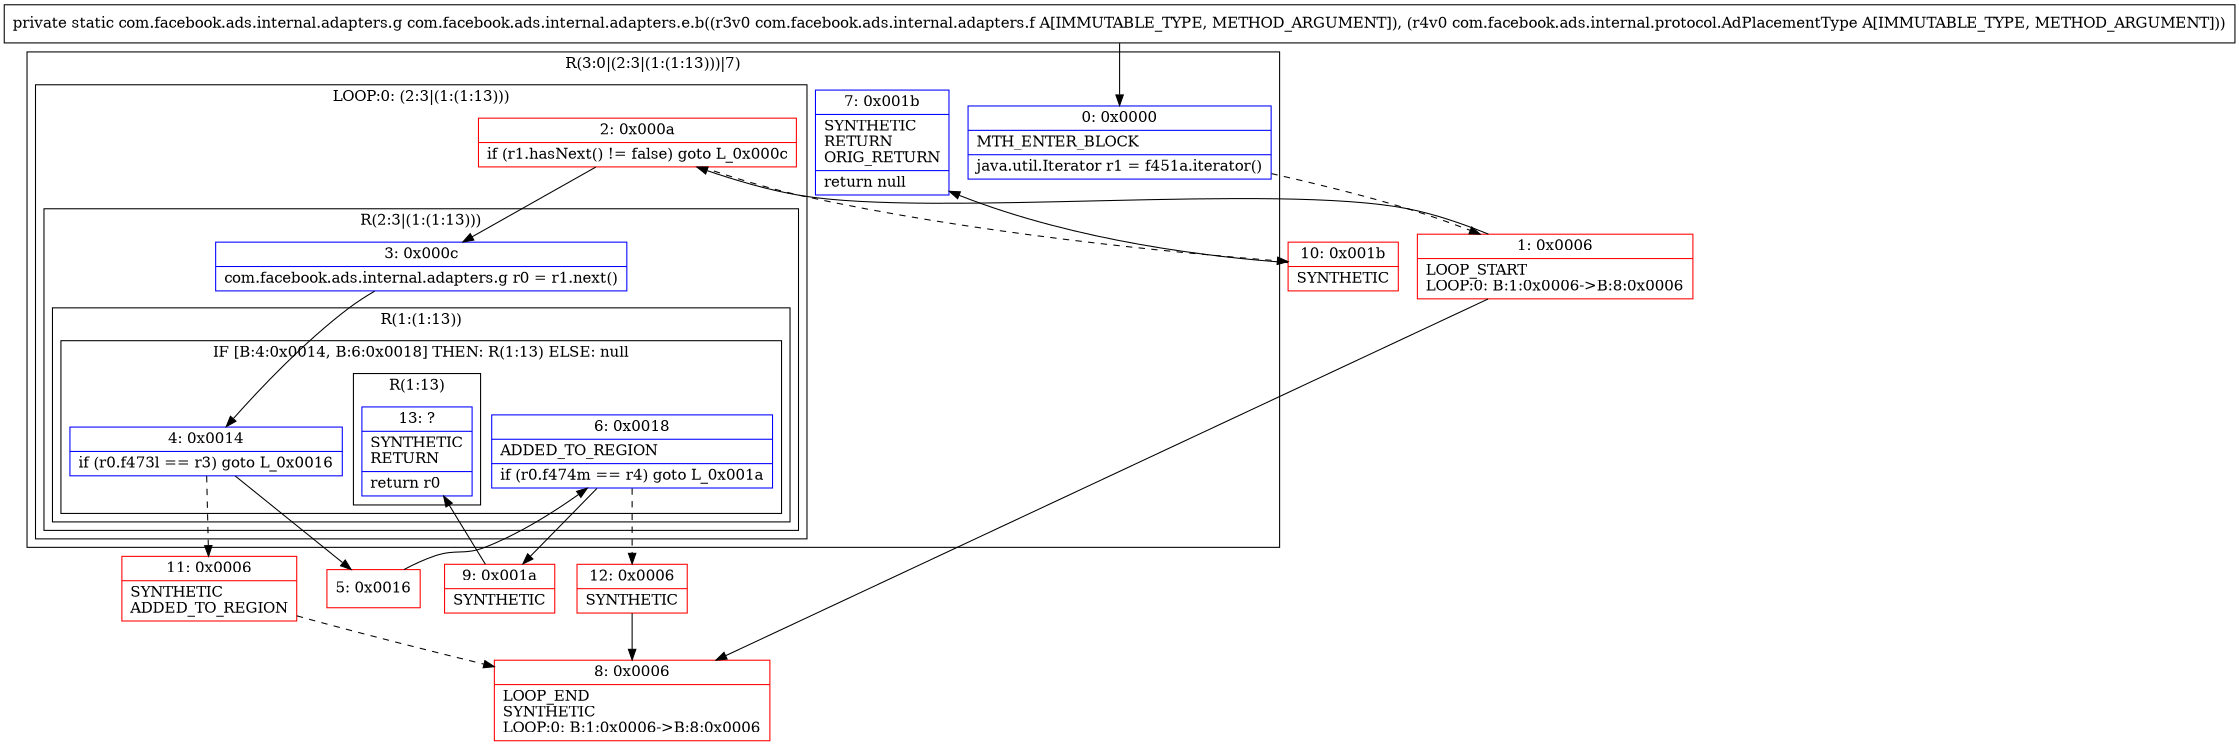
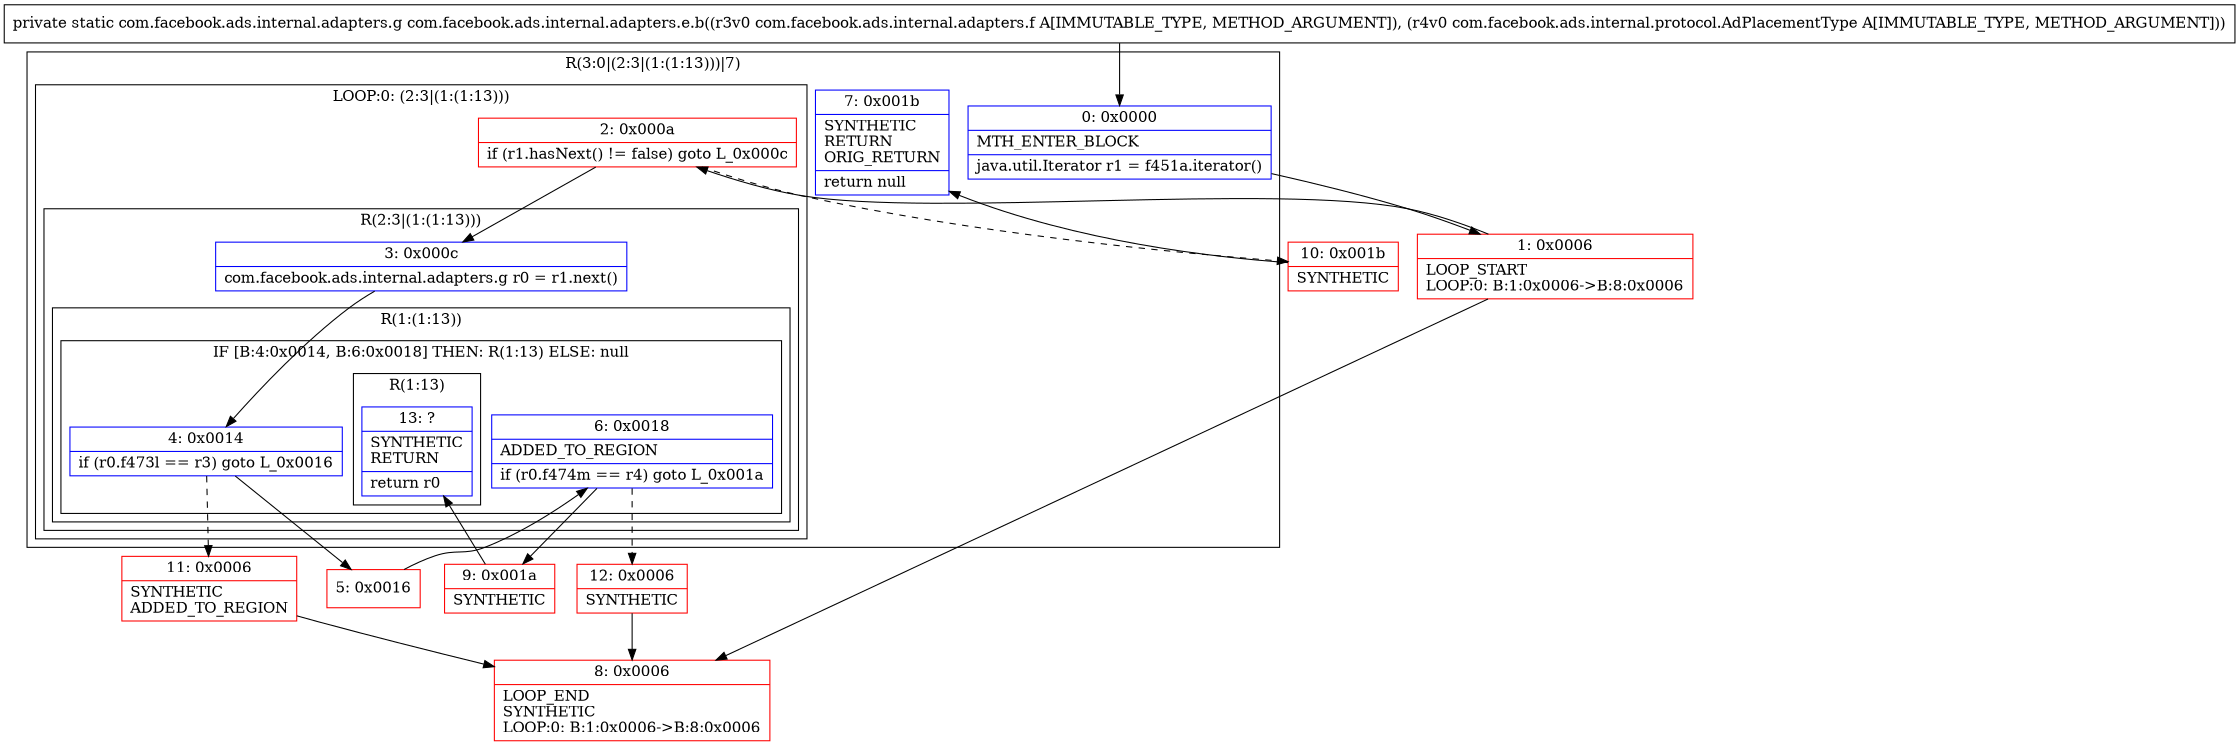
edge "0: 0x0000" -> "1: 0x0006": style dashed -> solid
edge "11: 0x0006" -> "8: 0x0006": style dashed -> solid
